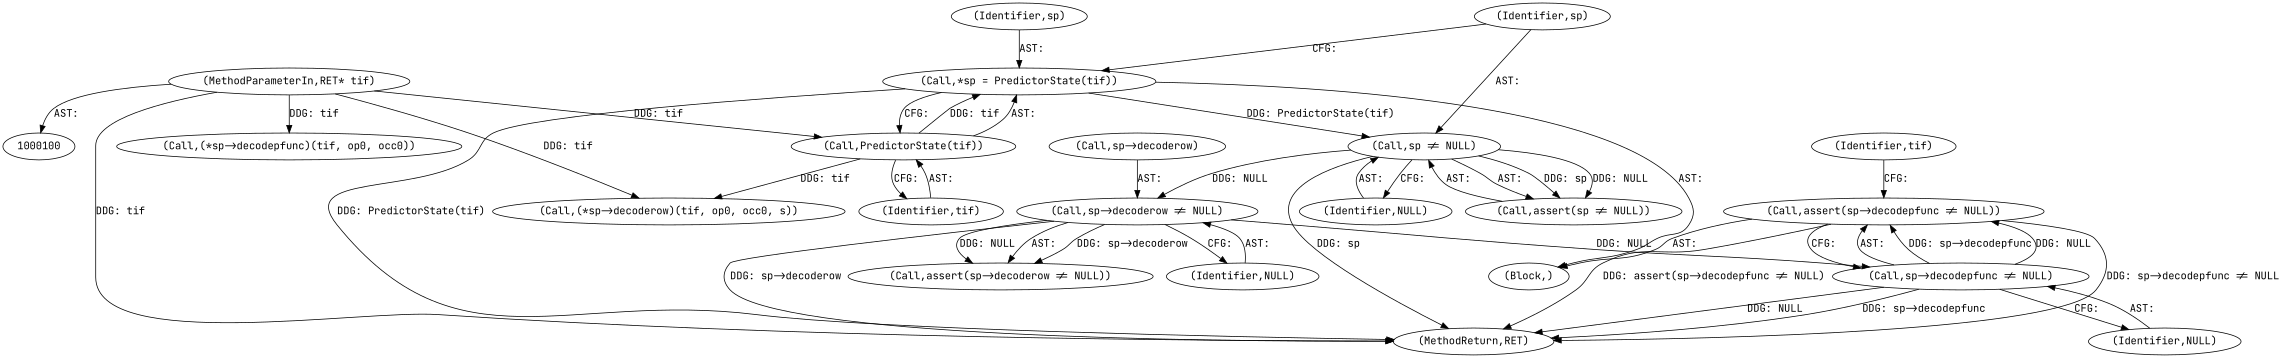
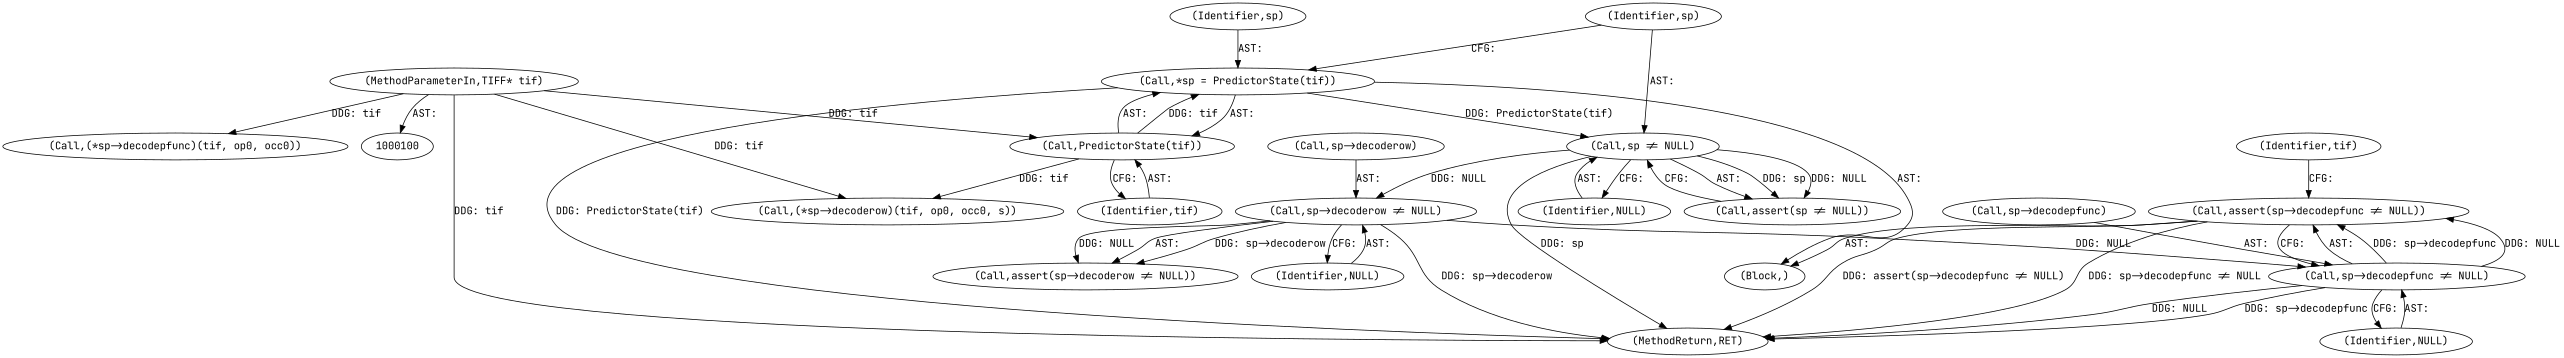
node "(MethodParameterIn,RET* tif)": label "(MethodParameterIn,RET* tif)" -> "(MethodParameterIn,TIFF* tif)"
edge "(Call,*sp = PredictorState(tif))" -> "(Call,PredictorState(tif))": label "CFG: " -> "AST: "
edge "(Call,assert(sp != NULL))" -> "(Call,sp != NULL)": label "AST: " -> "CFG: "
node "(Call,sp->decodepfunc)": added
